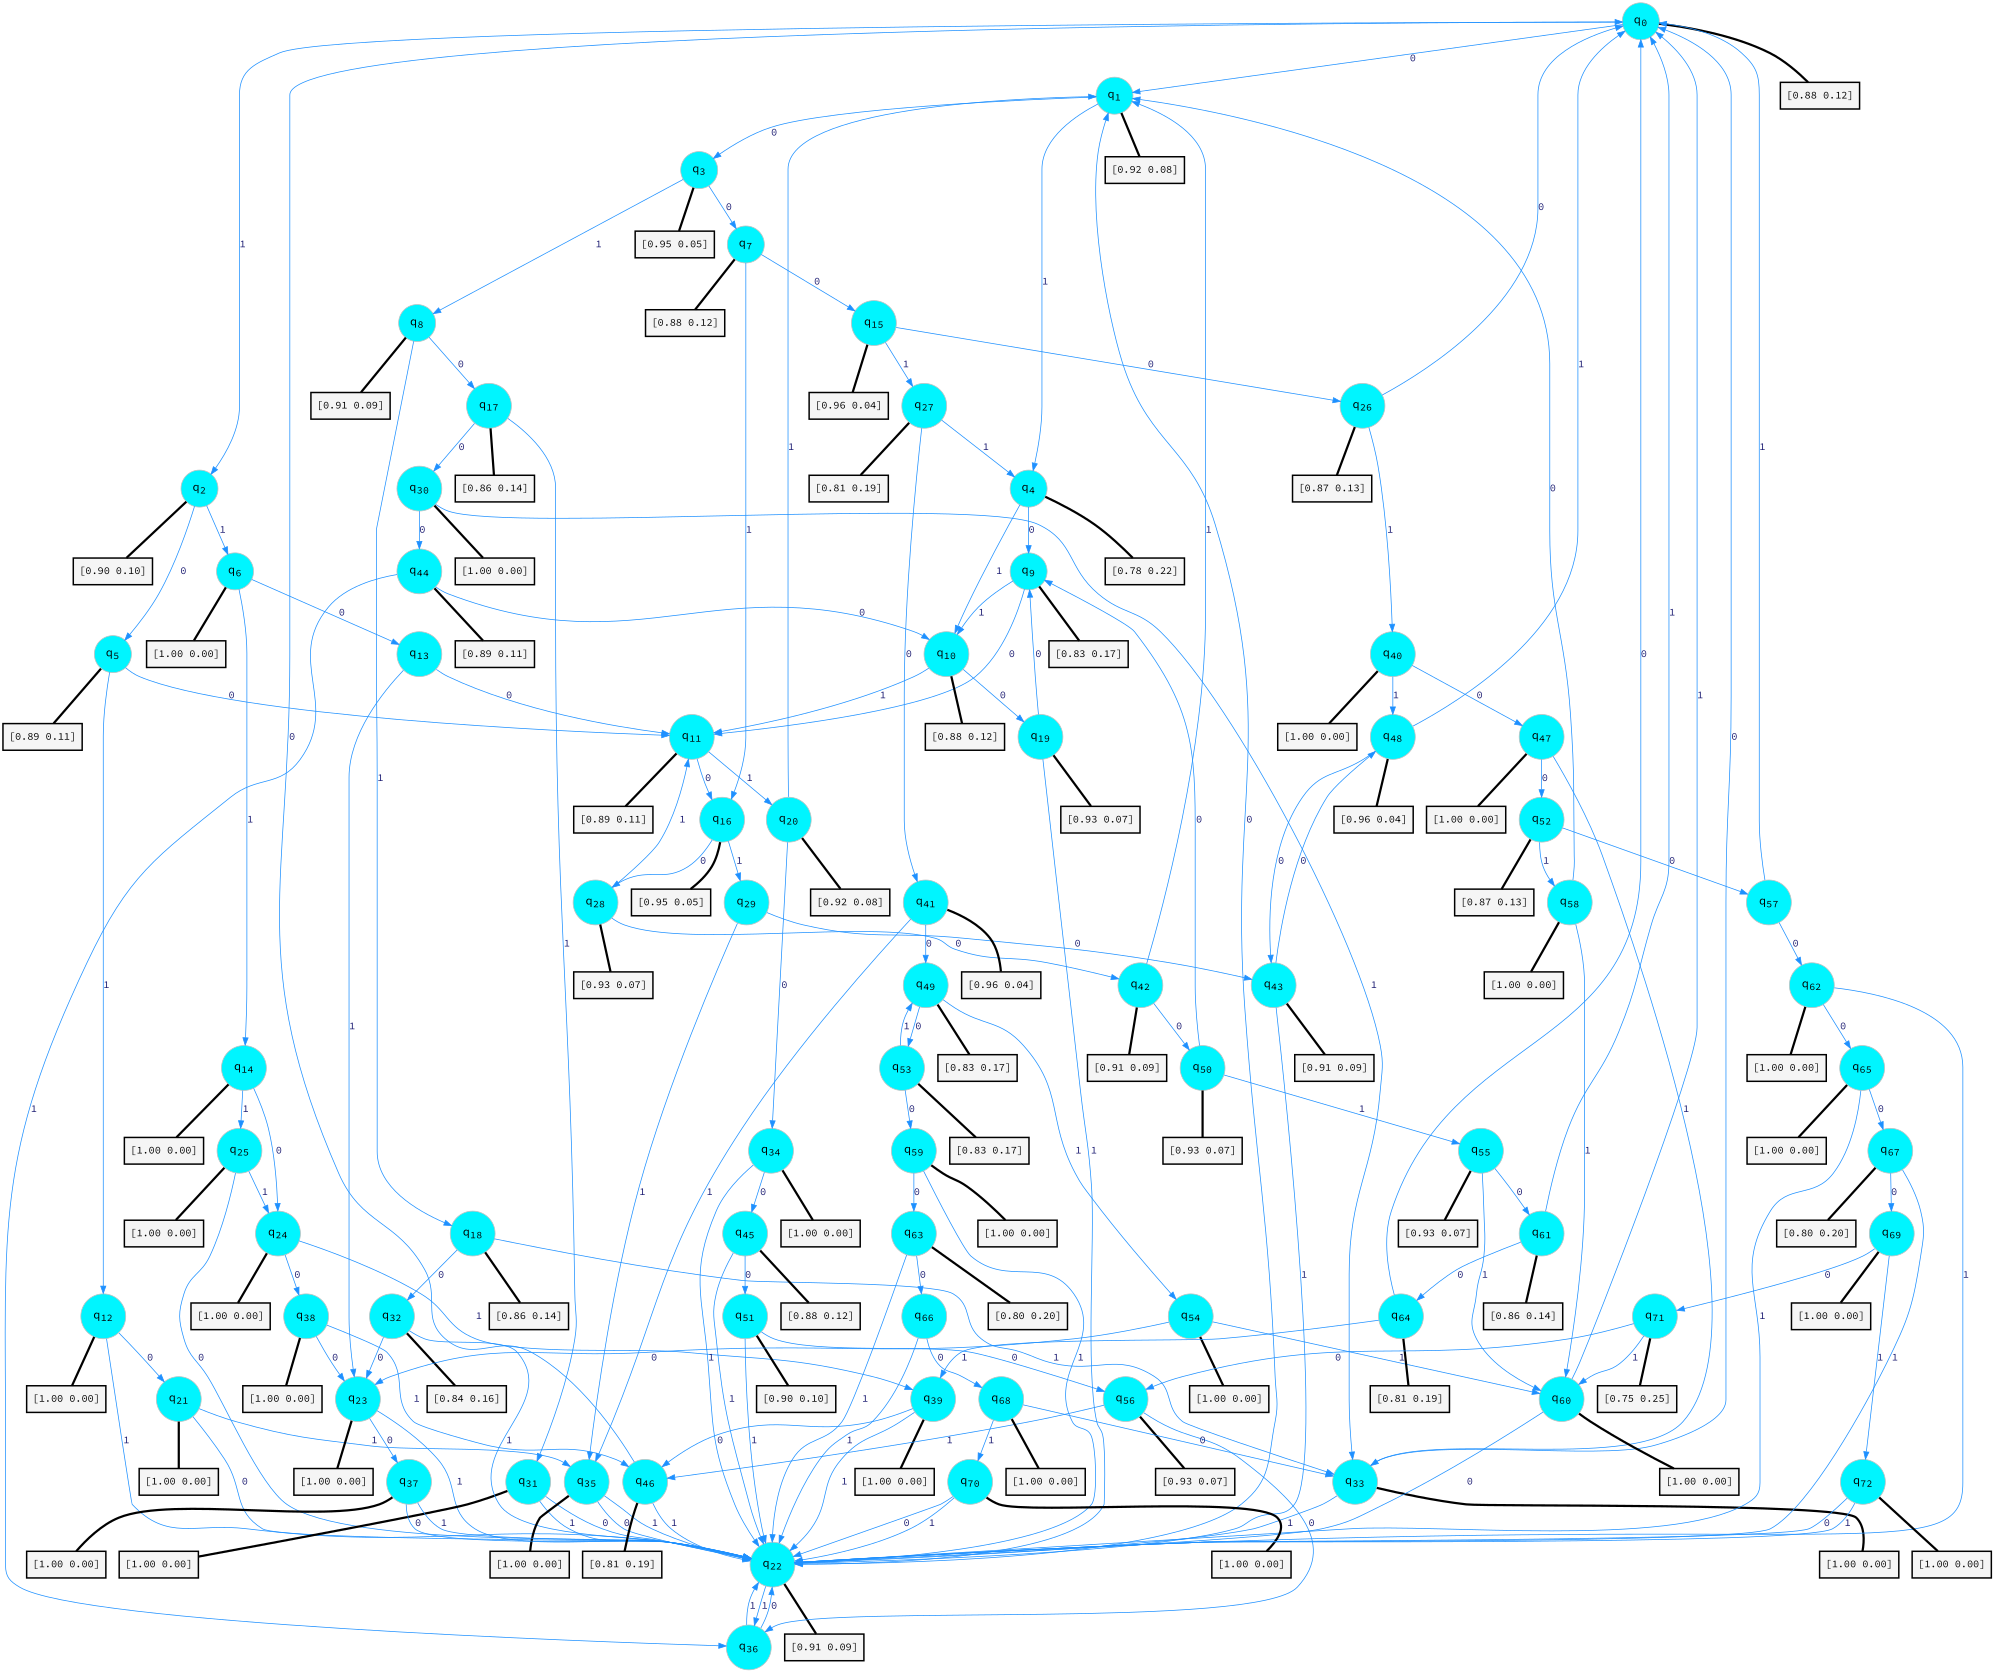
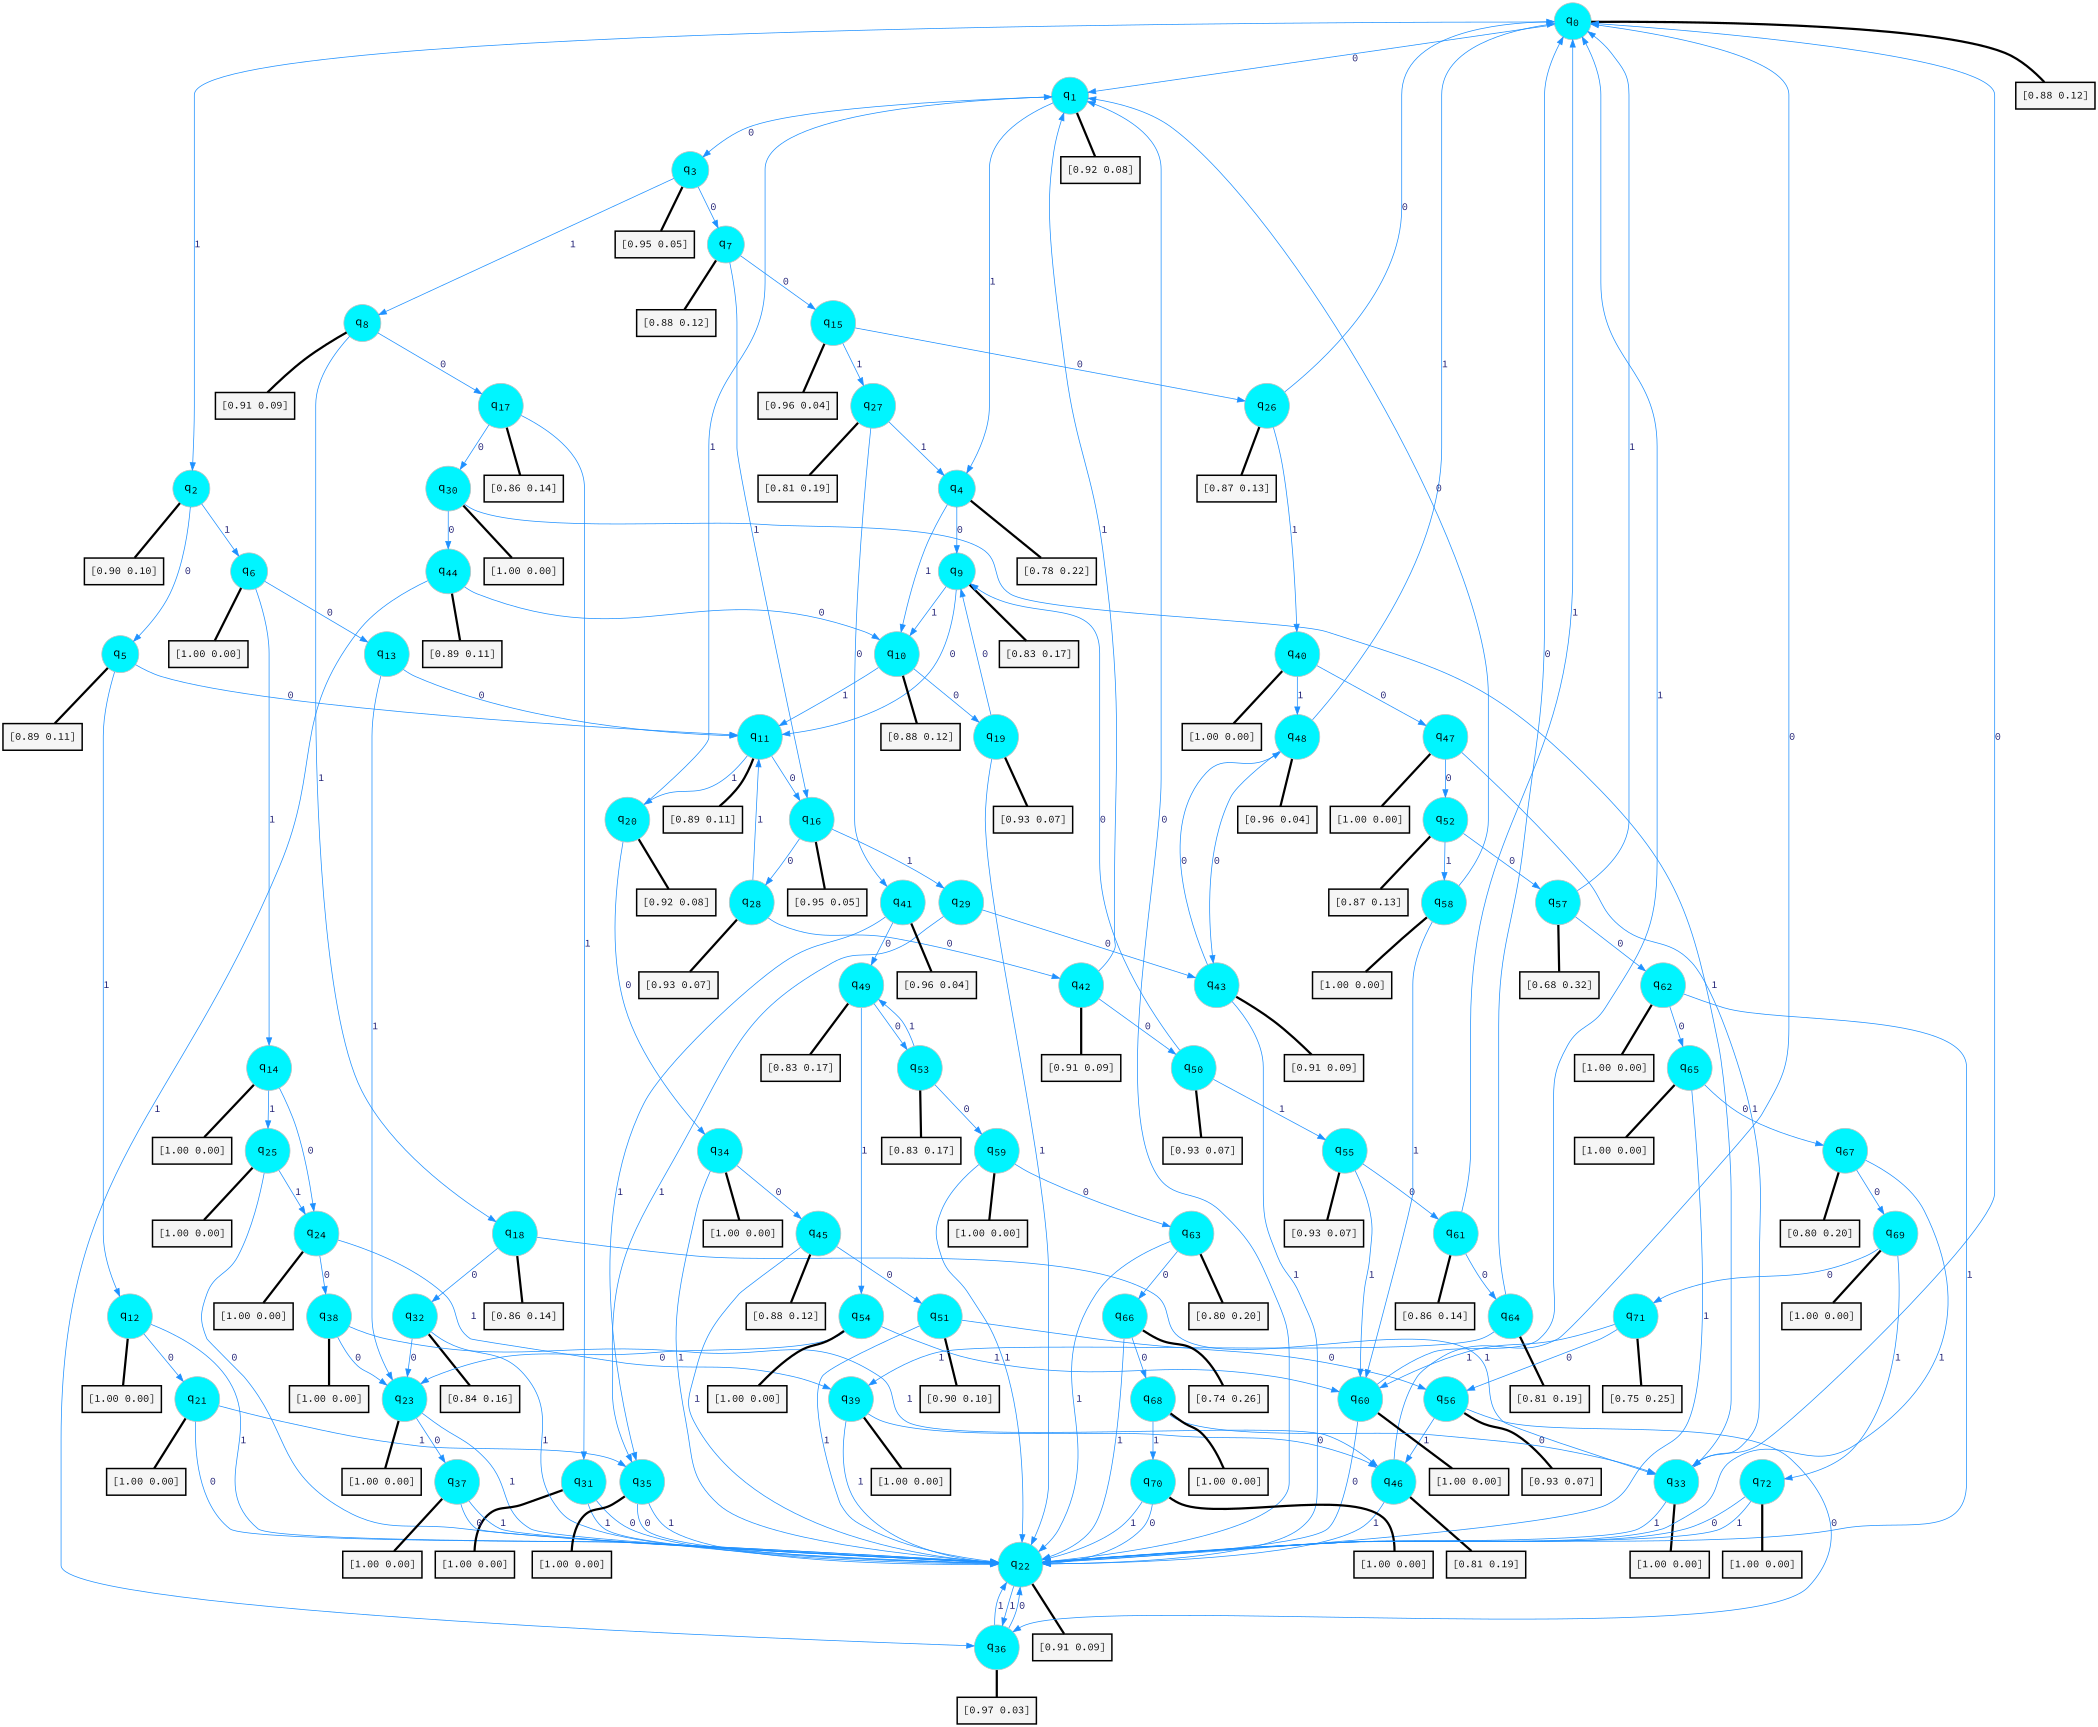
node "[0.68 0.32]": added
node "[0.74 0.26]": added
node "[0.97 0.03]": added
